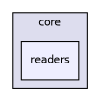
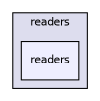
cluster "core": label "core" -> "readers"
